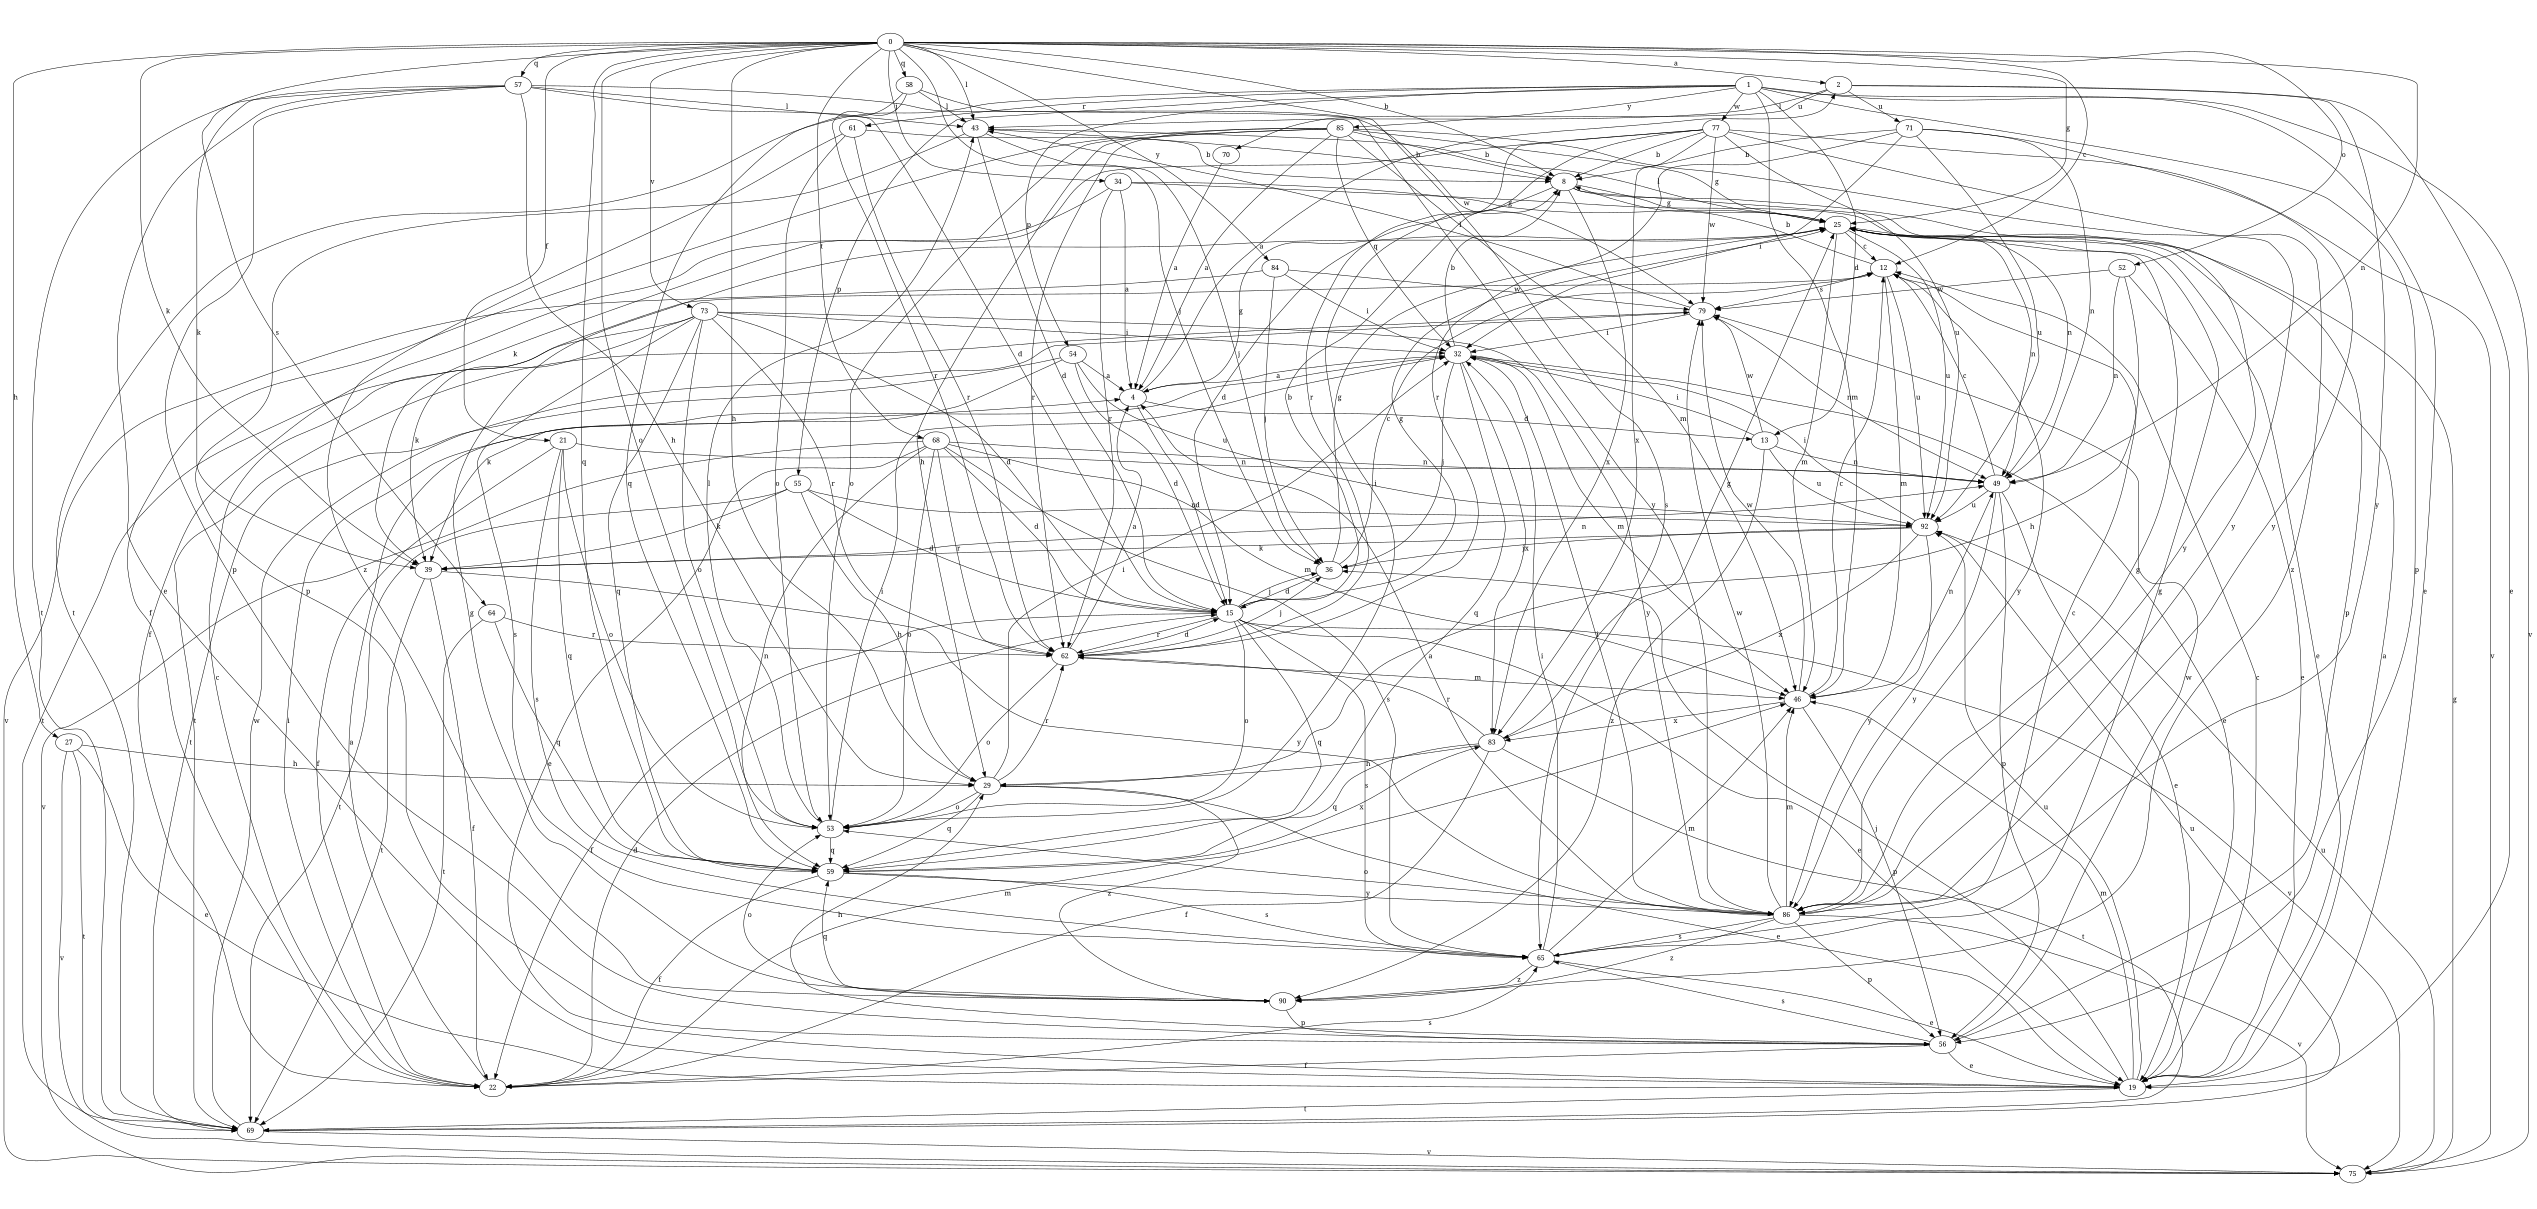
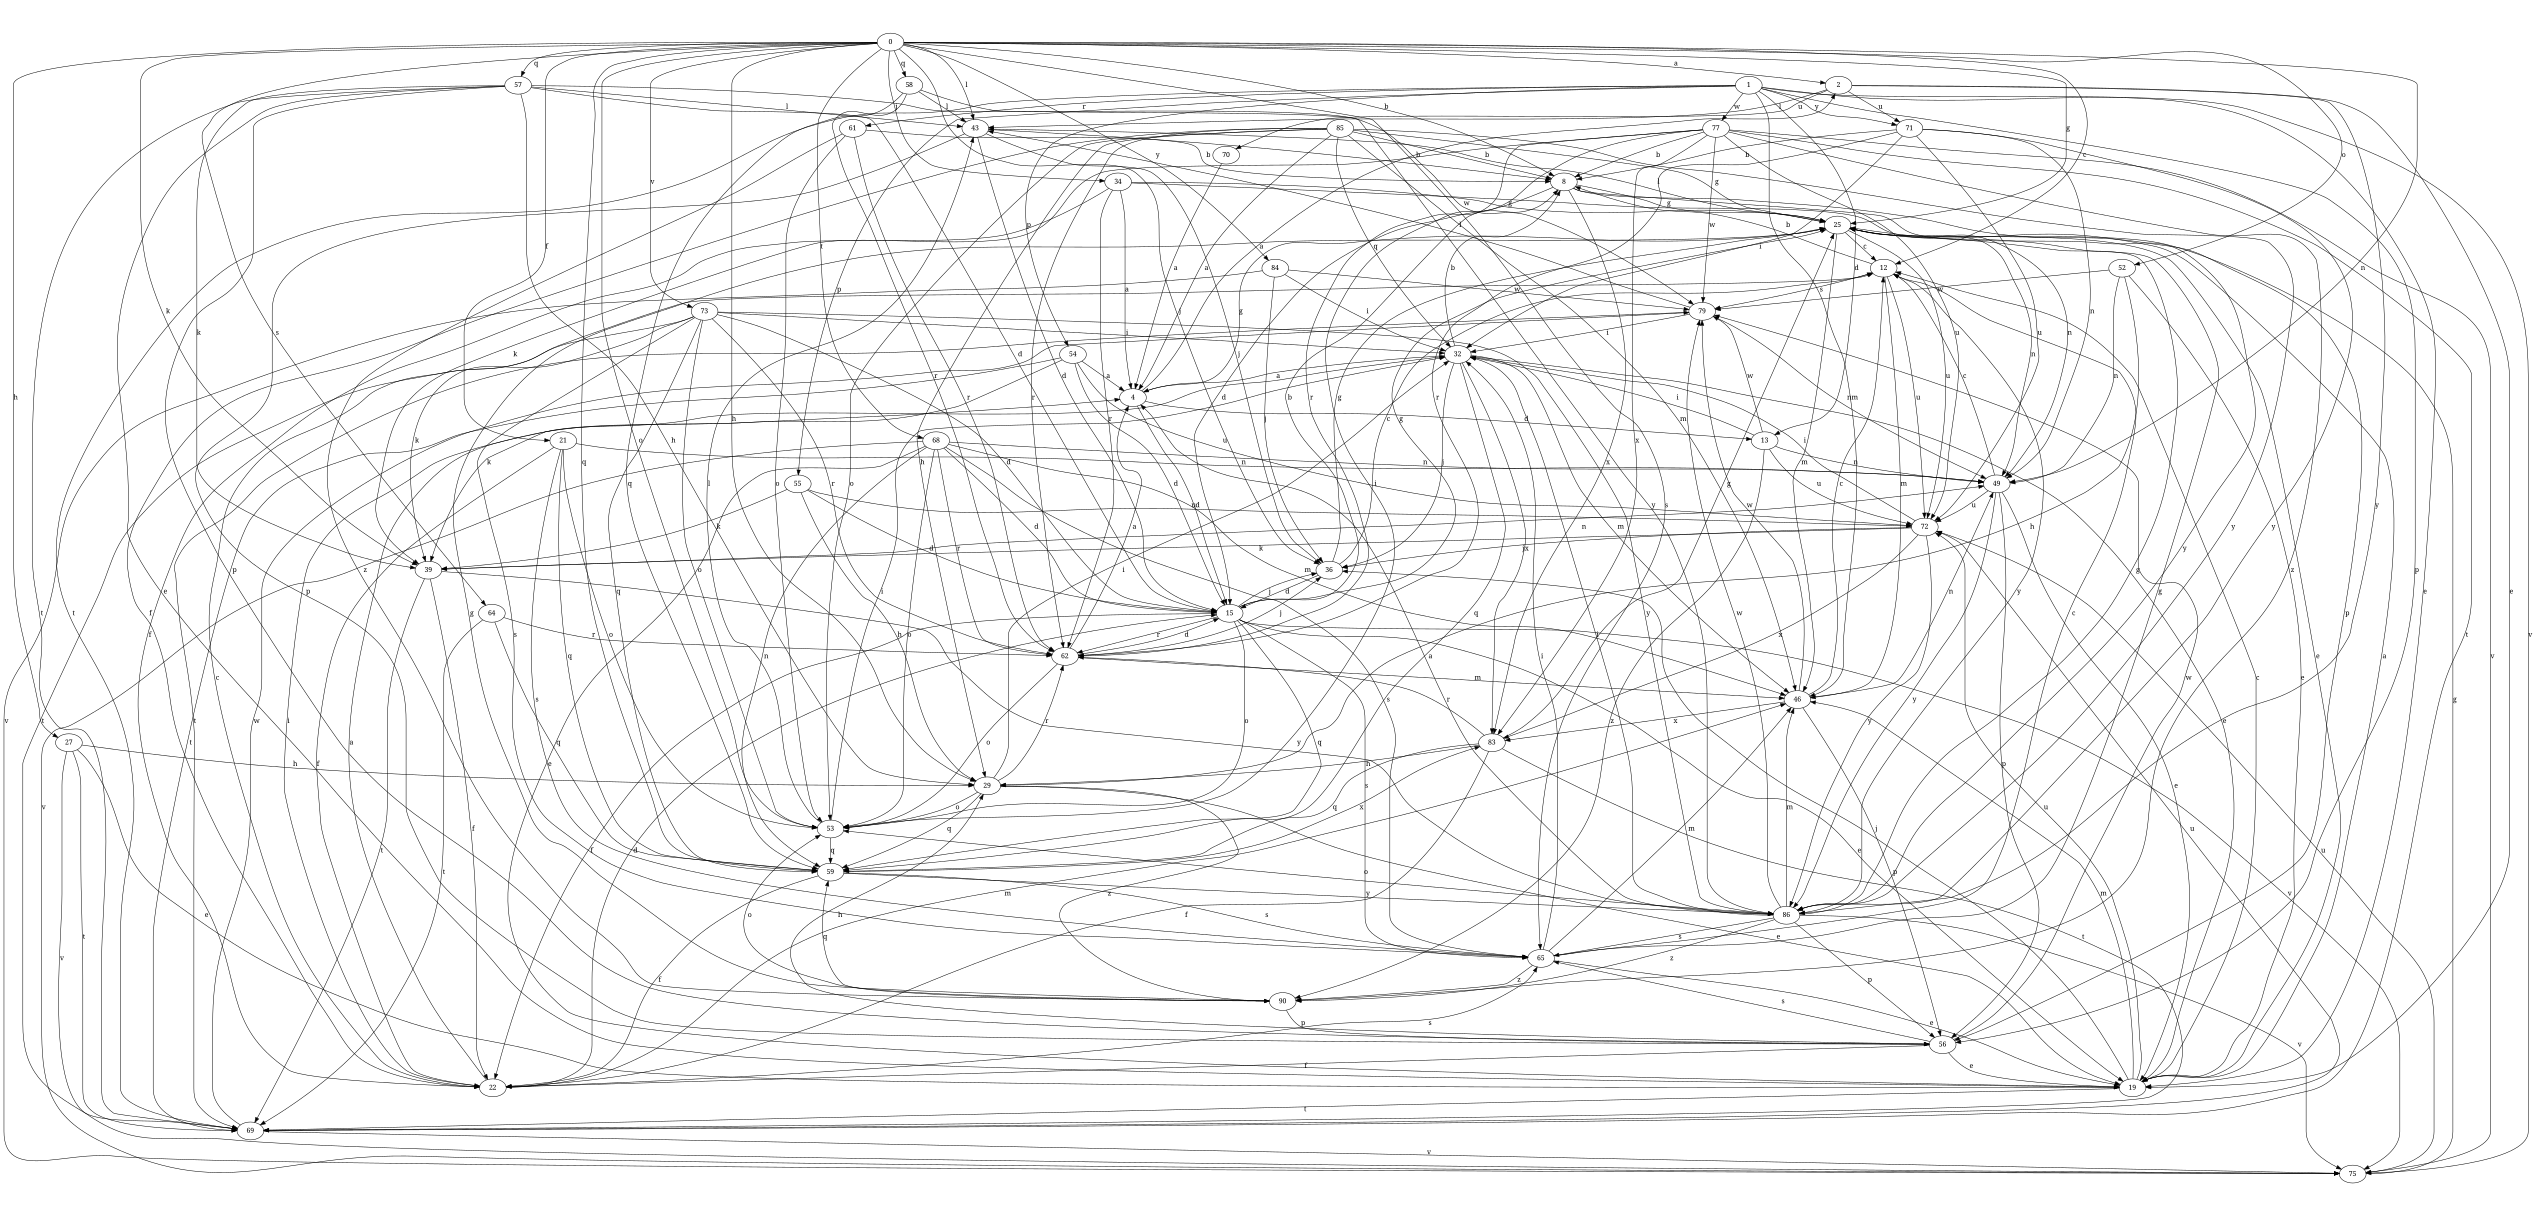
edge "1" -> "85": now "1" -> "71"
node "92": label "92" -> "72"
edge "55" -> "69": now "77" -> "69"
